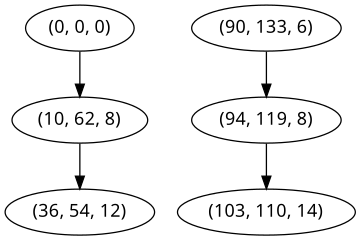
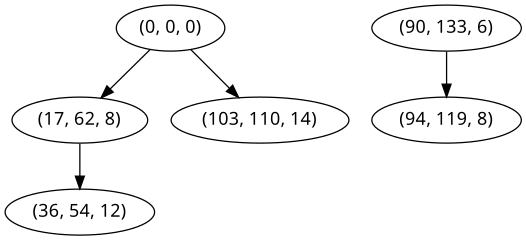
node "(10, 62, 8)": label "(10, 62, 8)" -> "(17, 62, 8)"
edge "(94, 119, 8)" -> "(103, 110, 14)": now "(0, 0, 0)" -> "(103, 110, 14)"
